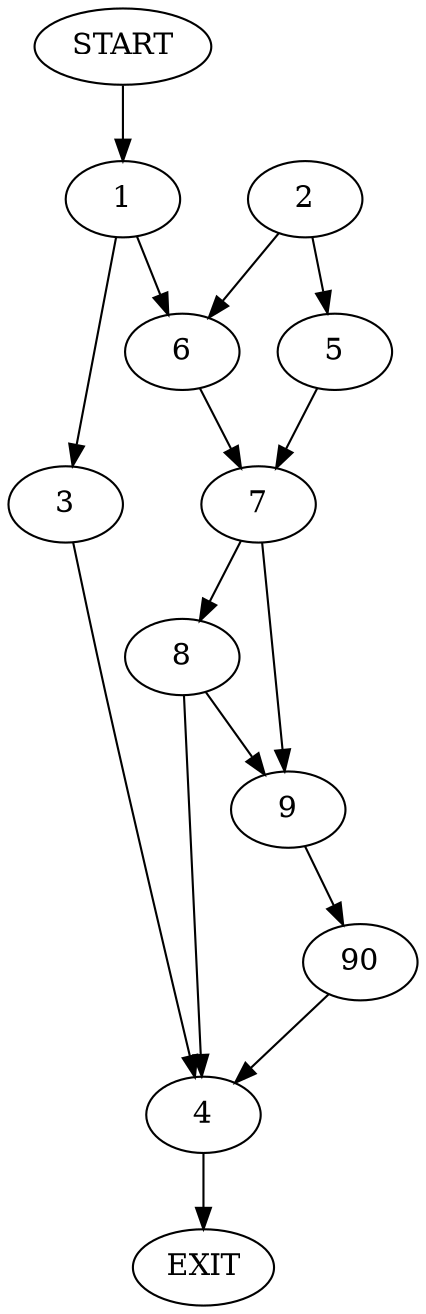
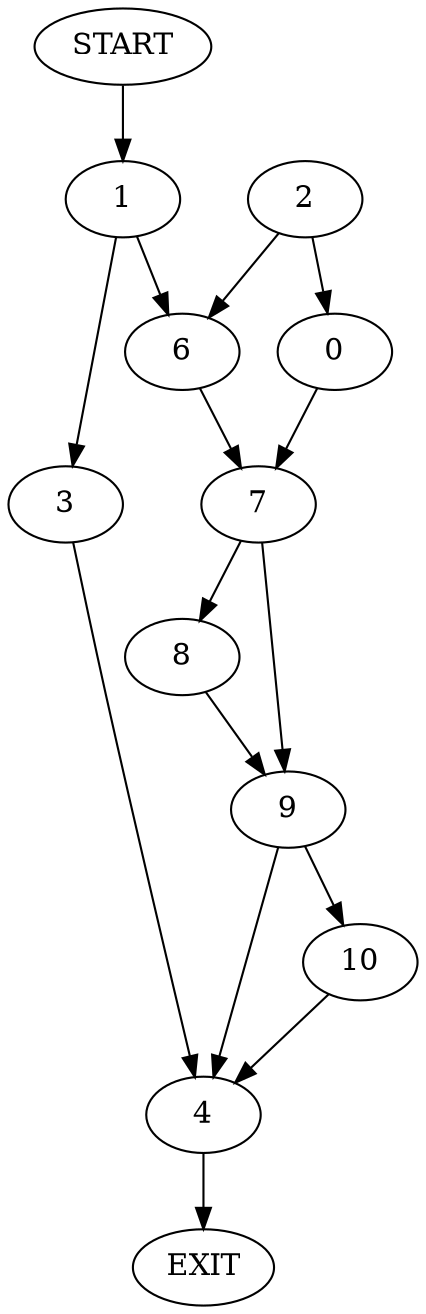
node "5": label "5" -> "0"
edge "8" -> "4": now "9" -> "4"
node "90": label "90" -> "10"
